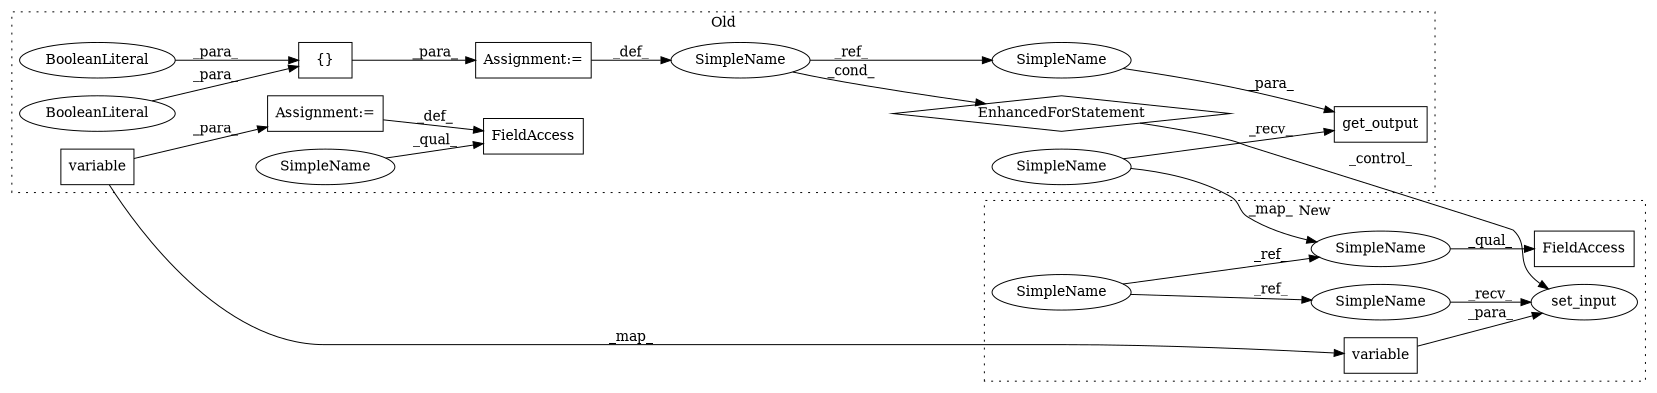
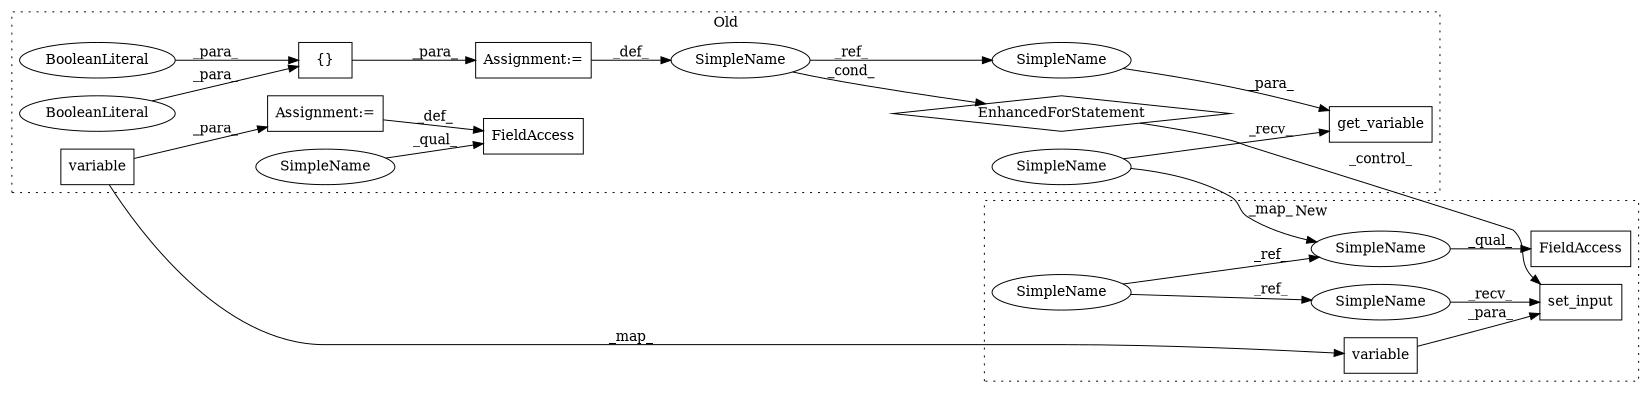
node "get_output": label "get_output" -> "get_variable"
node "set_input": shape ellipse -> box
